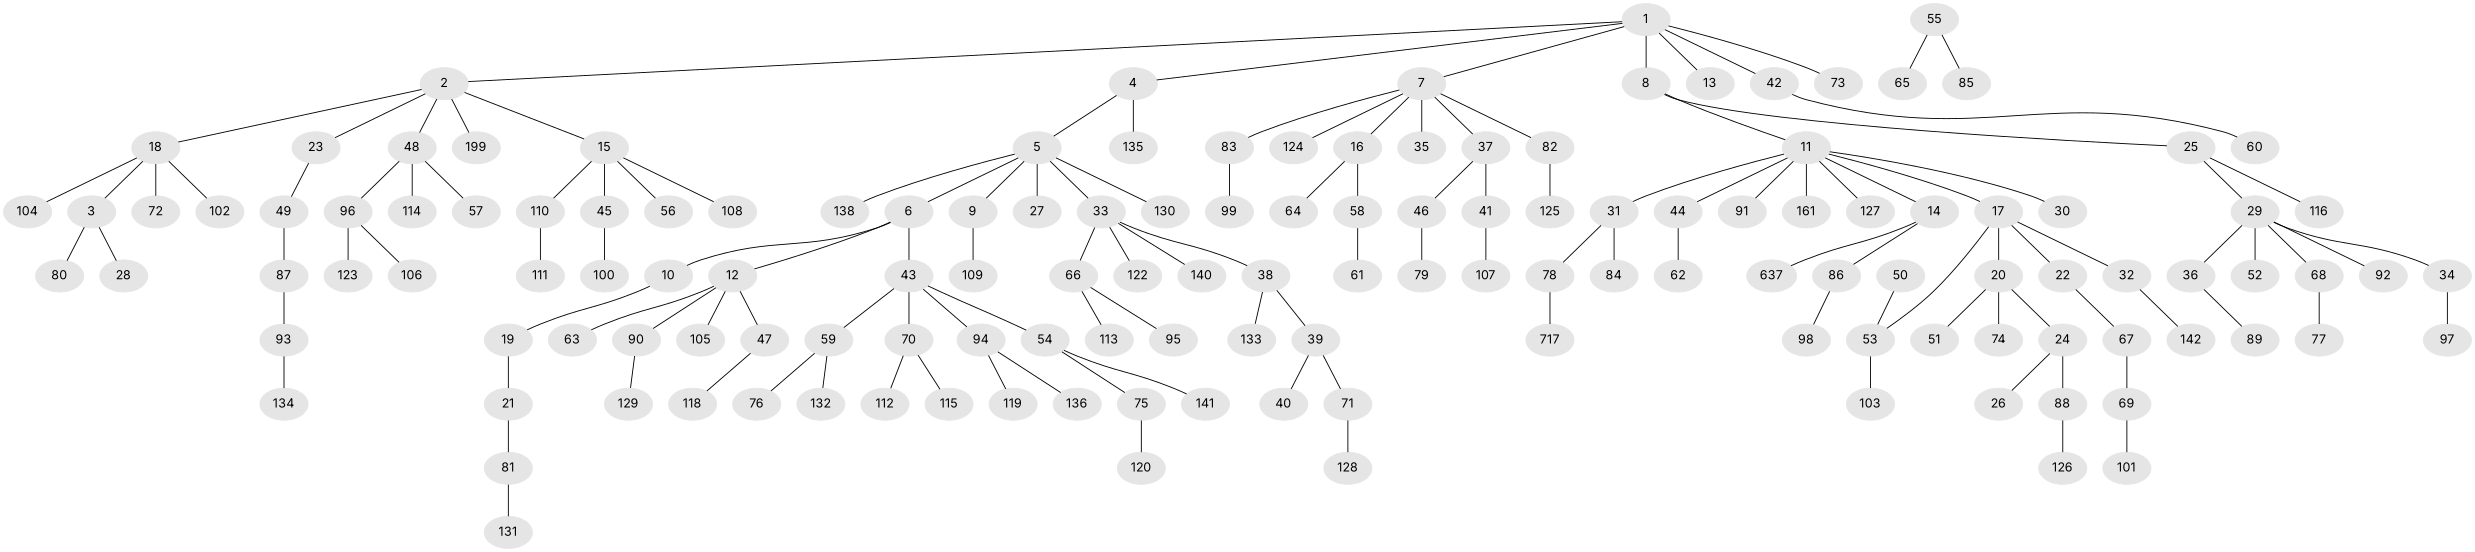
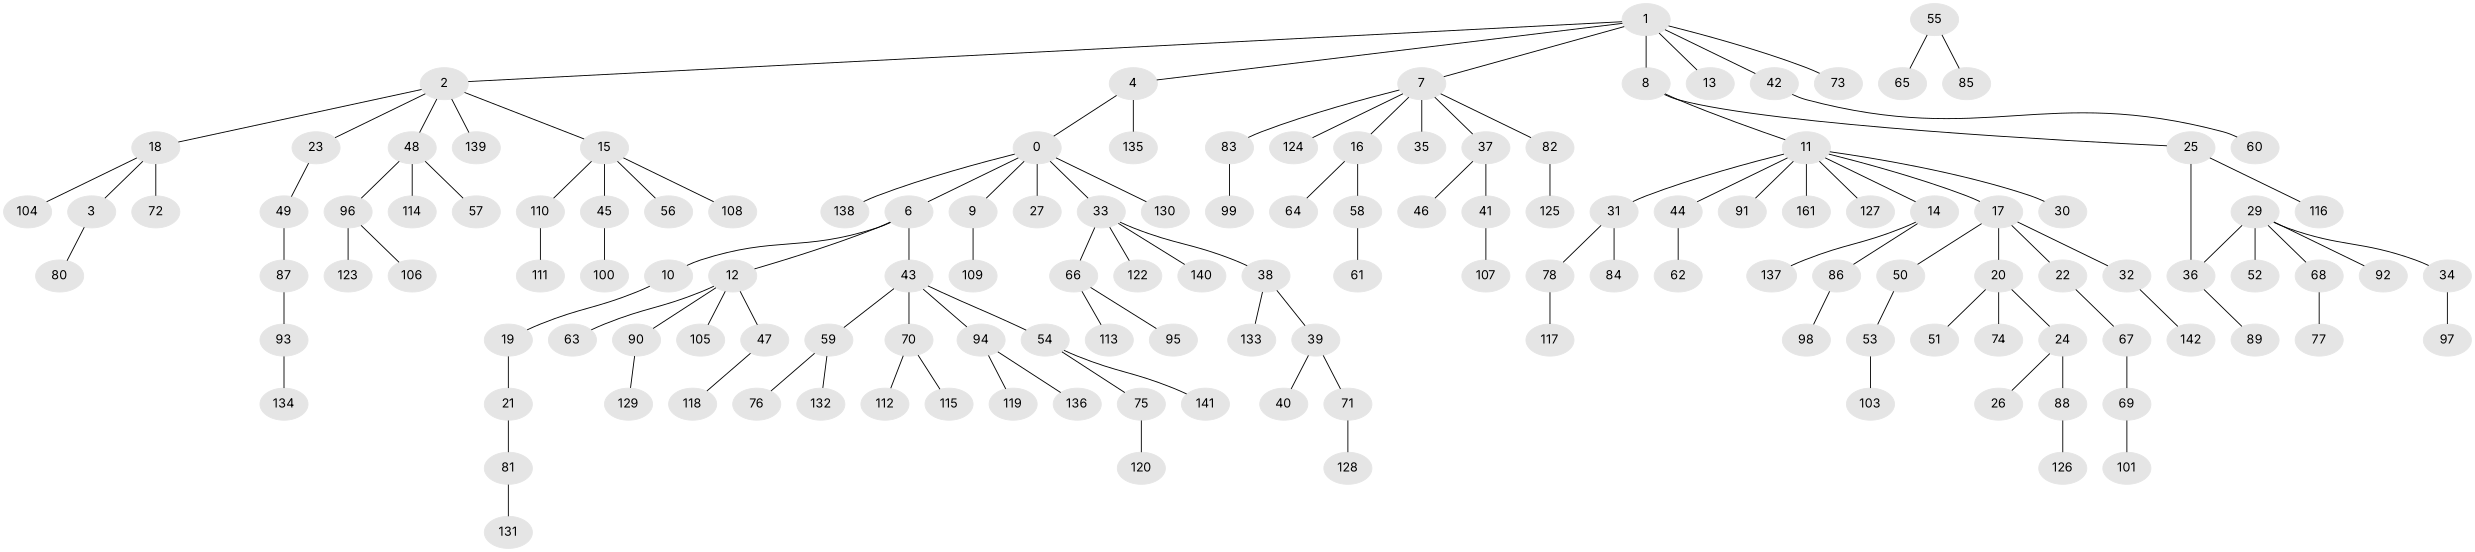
node "199": label "199" -> "139"
node "5": label "5" -> "0"
edge "25" -- "29": now "25" -- "36"
node "102": removed
node "28": removed
node "79": removed
node "637": label "637" -> "137"
edge "17" -- "53": now "17" -- "50"
node "717": label "717" -> "117"
